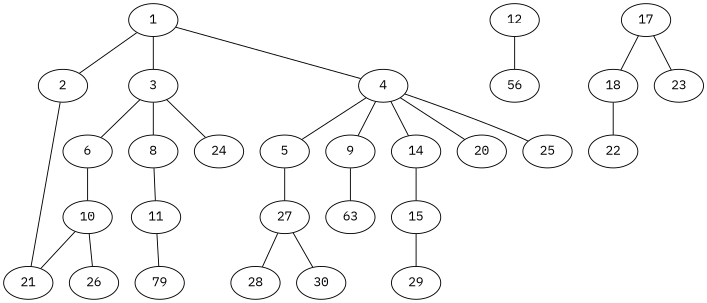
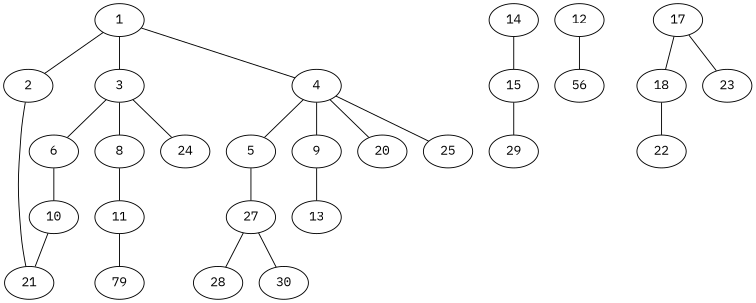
edge "4" -- "14": removed
node "63": label "63" -> "13"
node "26": removed
